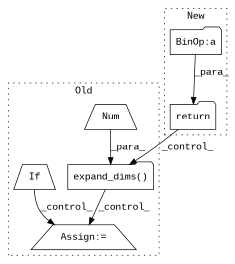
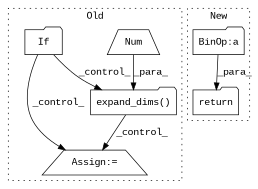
edge "return" -> "expand_dims()": now "If" -> "expand_dims()"
node "If": shape trapezium -> folder
